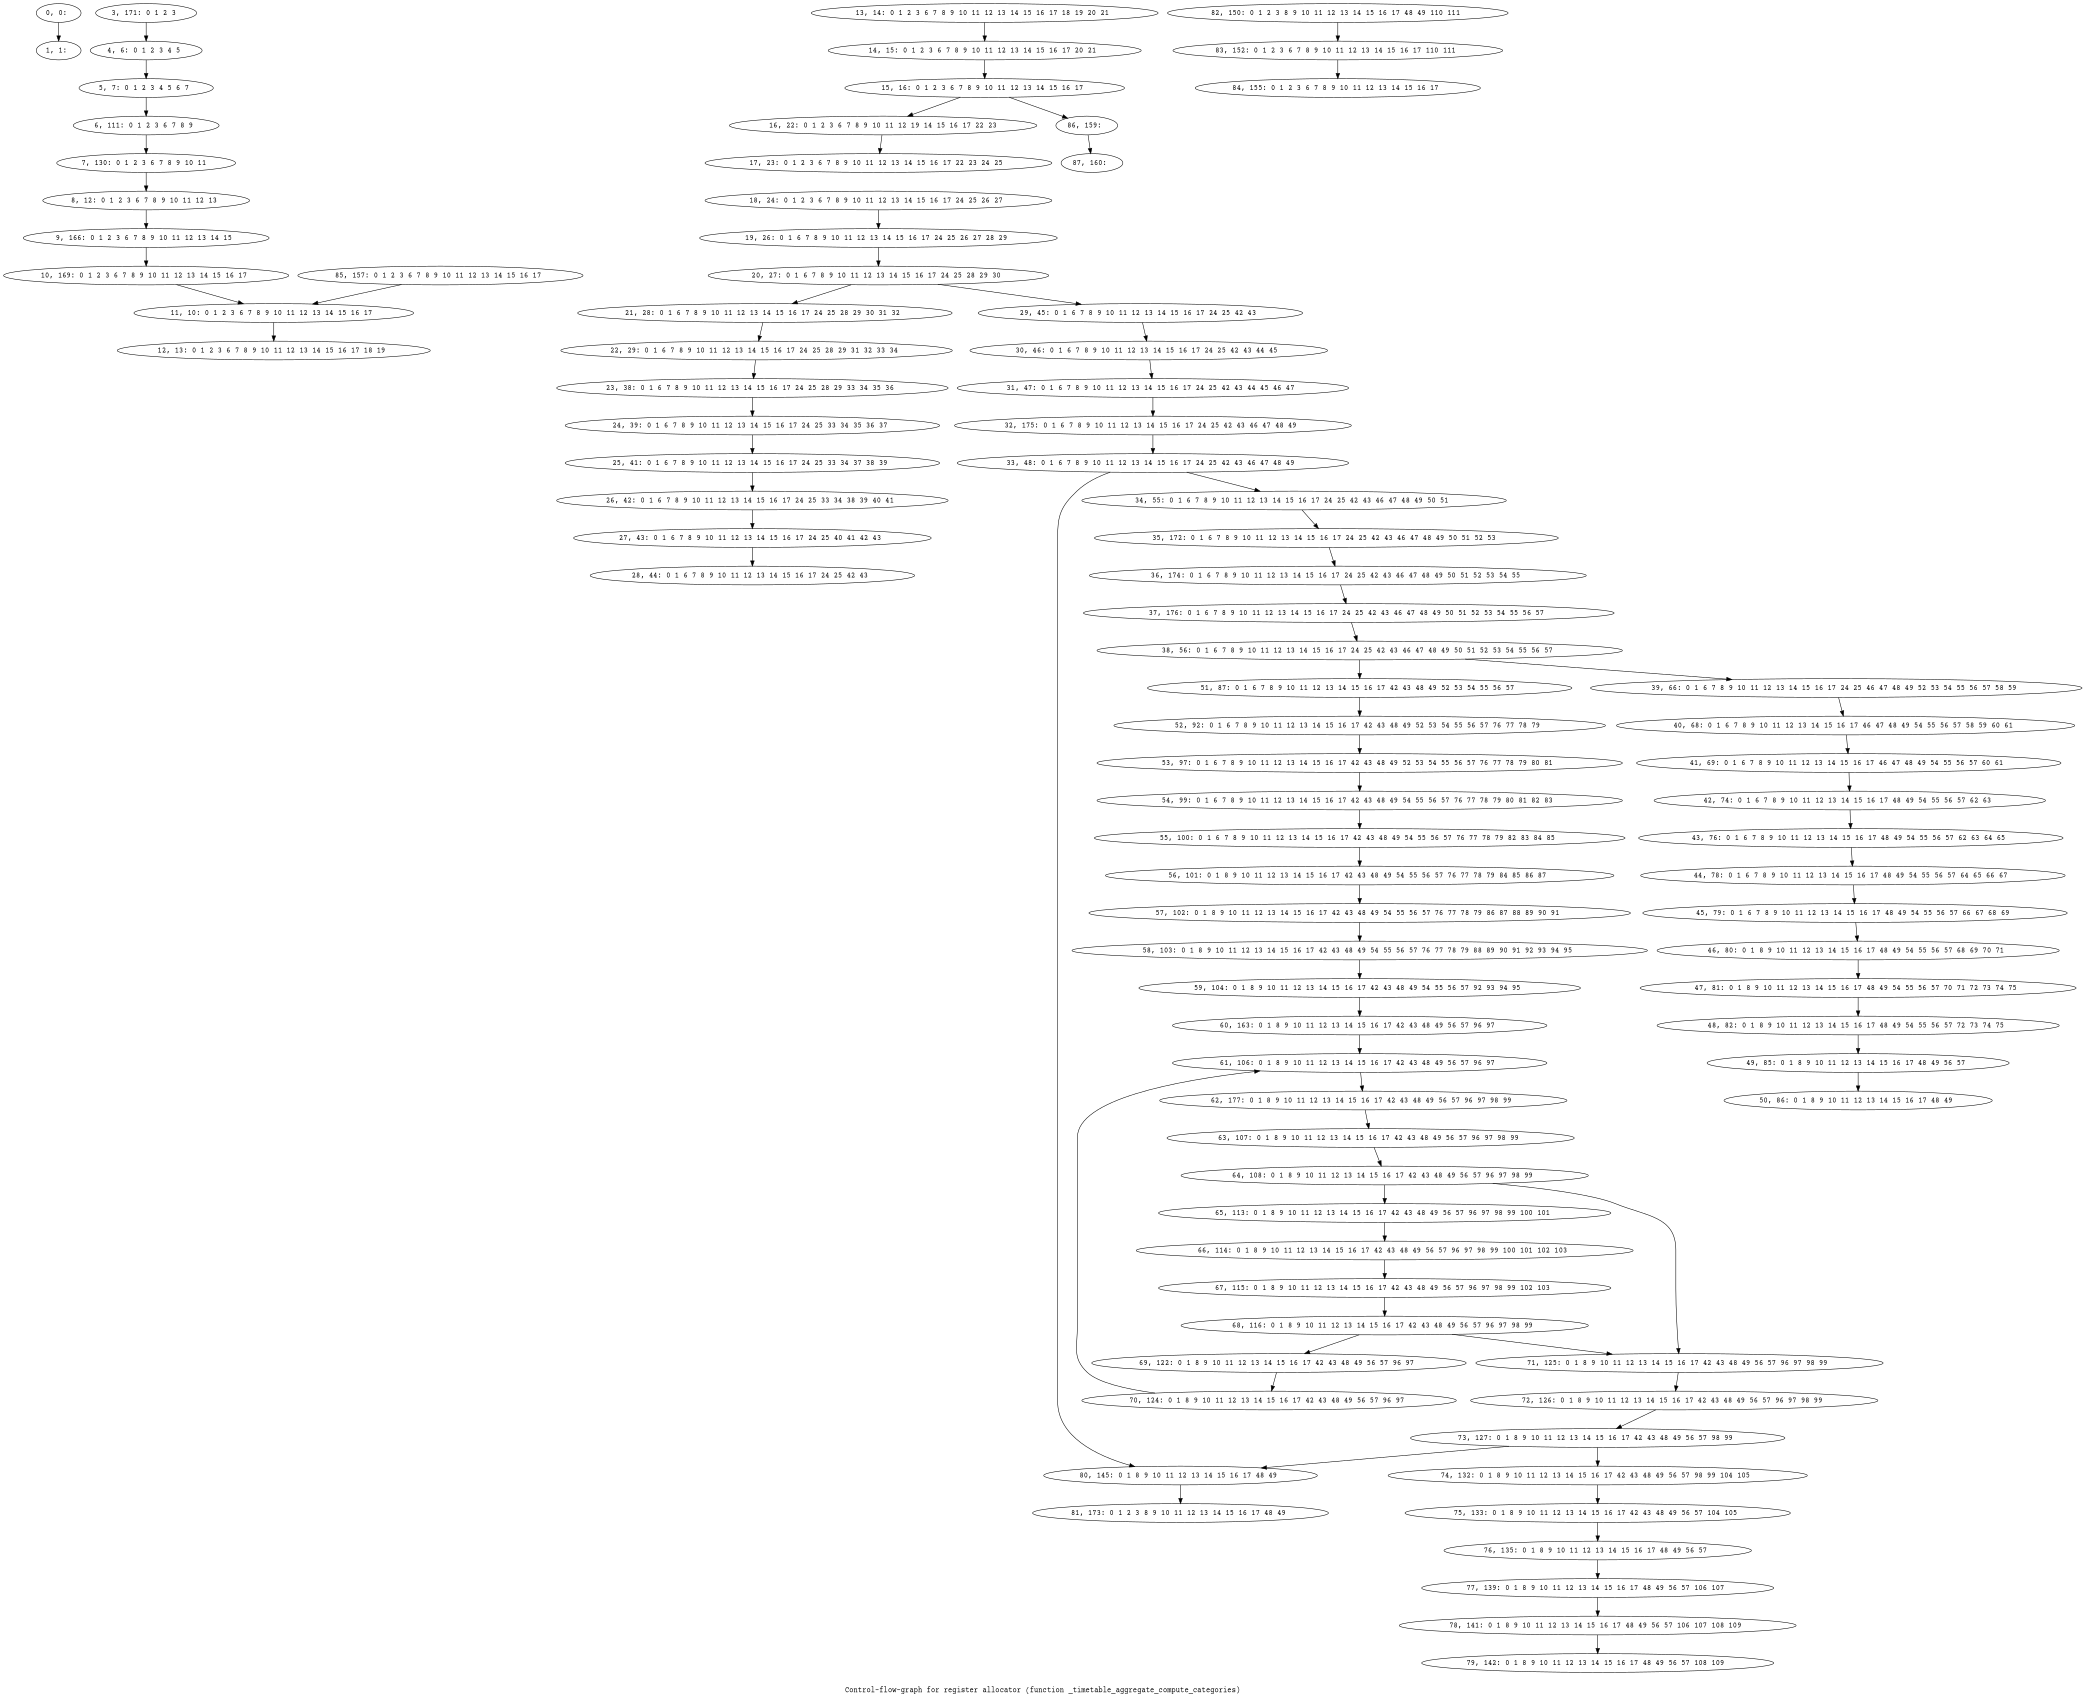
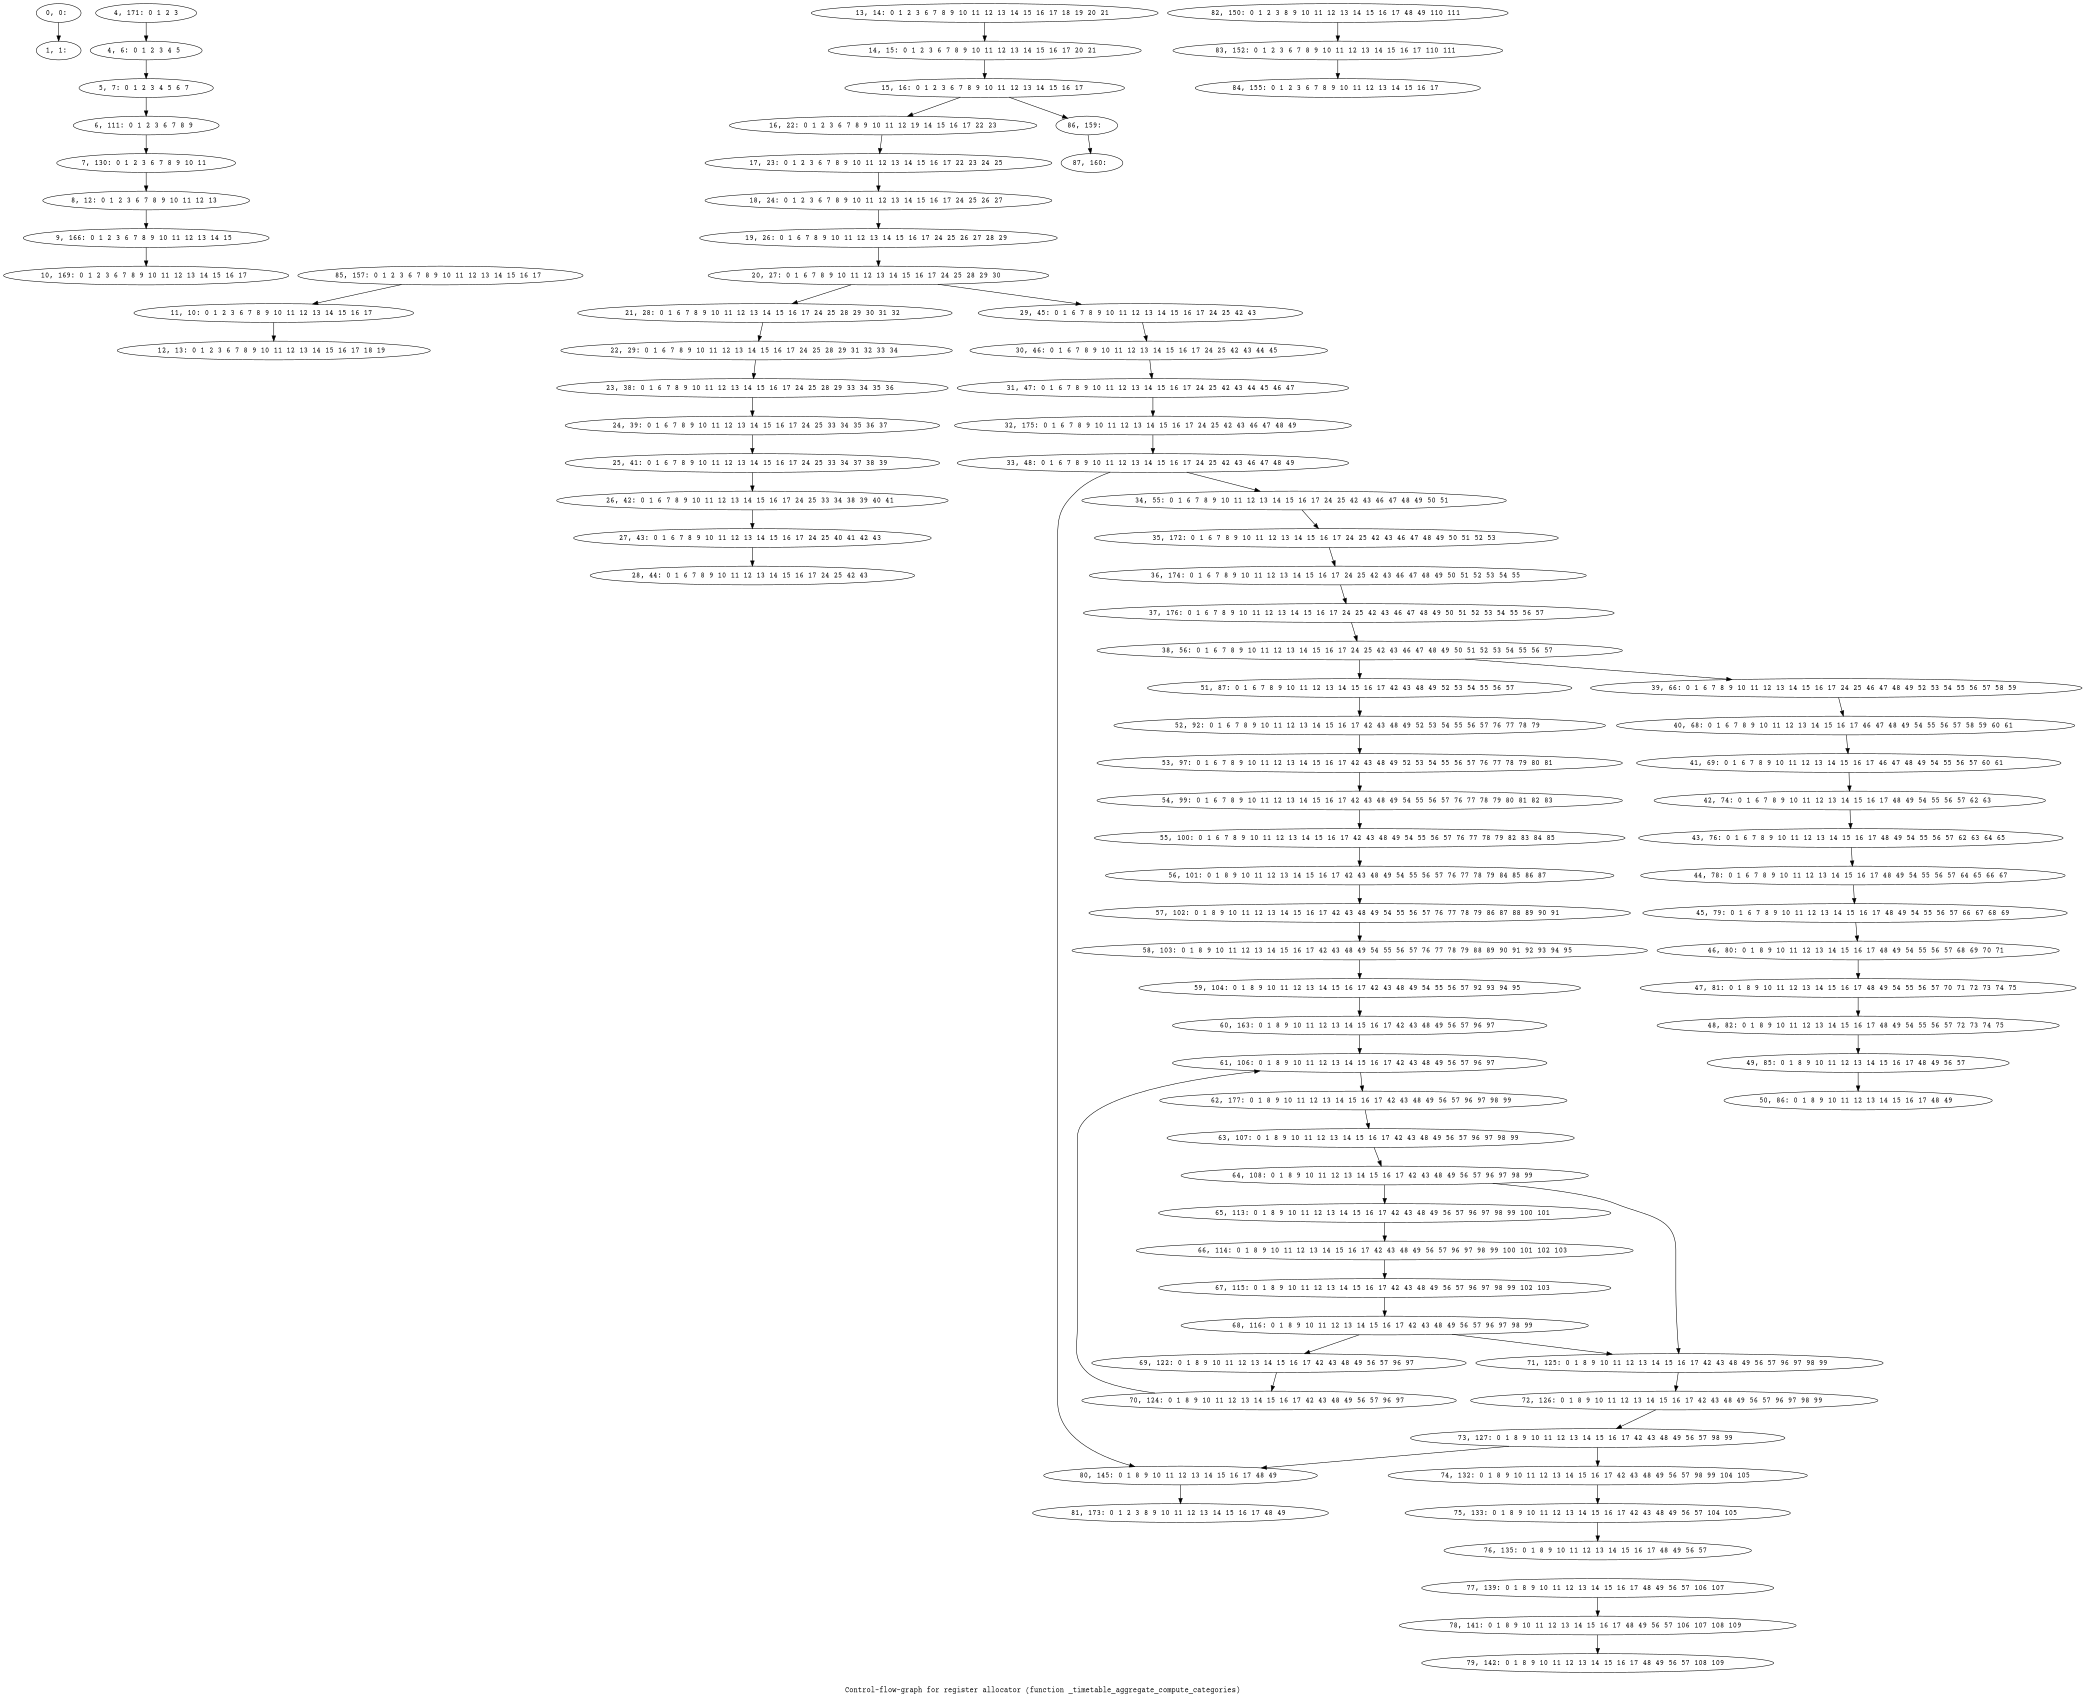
node "3, 171: 0 1 2 3": label "3, 171: 0 1 2 3" -> "4, 171: 0 1 2 3"
edge "17, 23: 0 1 2 3 6 7 8 9 10 11 12 13 14 15 16 17 22 23 24 25" -> "18, 24: 0 1 2 3 6 7 8 9 10 11 12 13 14 15 16 17 24 25 26 27": added
edge "10, 169: 0 1 2 3 6 7 8 9 10 11 12 13 14 15 16 17" -> "11, 10: 0 1 2 3 6 7 8 9 10 11 12 13 14 15 16 17": removed
edge "76, 135: 0 1 8 9 10 11 12 13 14 15 16 17 48 49 56 57" -> "77, 139: 0 1 8 9 10 11 12 13 14 15 16 17 48 49 56 57 106 107": removed
